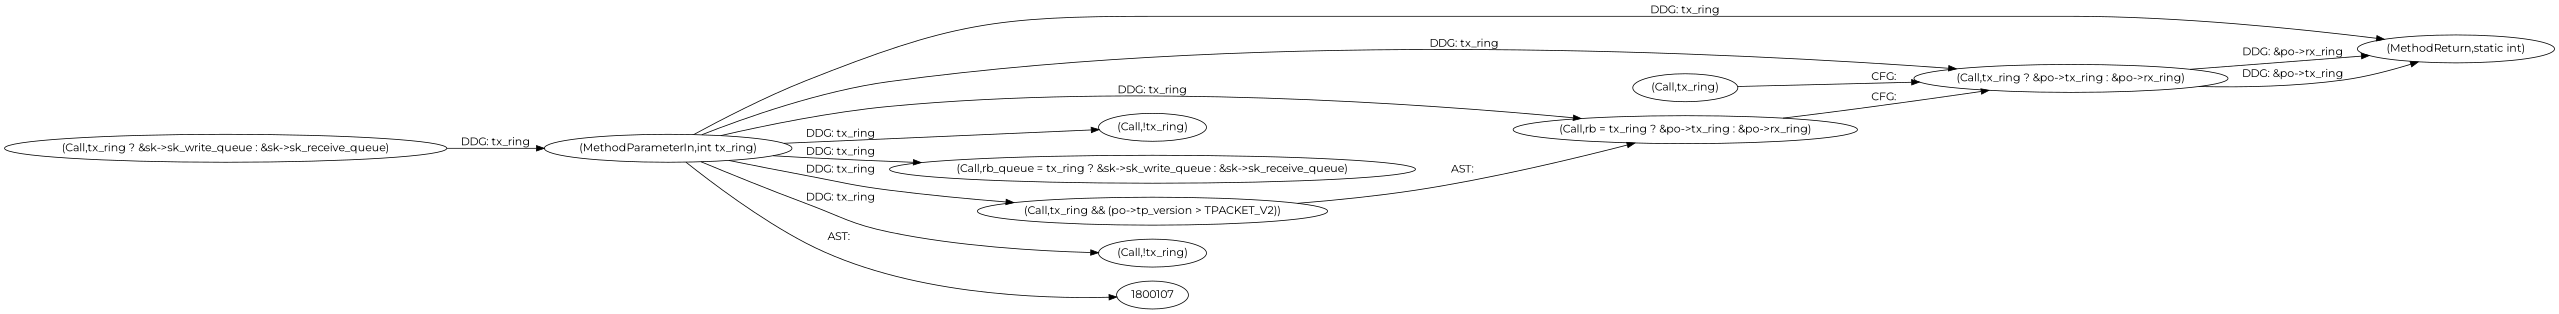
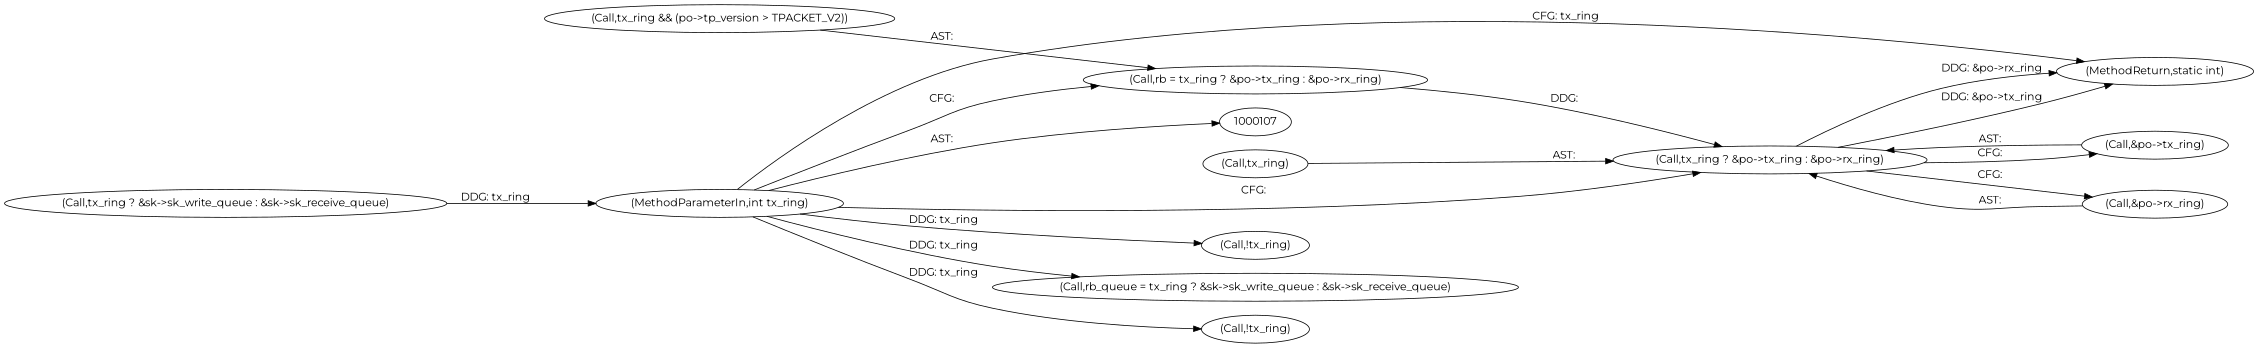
edge "(MethodParameterIn,int tx_ring)" -> "(MethodReturn,static int)": label "DDG: tx_ring" -> "CFG: tx_ring"
edge "(MethodParameterIn,int tx_ring)" -> "(Call,tx_ring ? &po->tx_ring : &po->rx_ring)": label "DDG: tx_ring" -> "CFG: "
edge "(Call,tx_ring)" -> "(Call,tx_ring ? &po->tx_ring : &po->rx_ring)": label "CFG: " -> "AST: "
edge "(MethodParameterIn,int tx_ring)" -> "(Call,rb = tx_ring ? &po->tx_ring : &po->rx_ring)": label "DDG: tx_ring" -> "CFG: "
edge "(Call,rb = tx_ring ? &po->tx_ring : &po->rx_ring)" -> "(Call,tx_ring ? &po->tx_ring : &po->rx_ring)": label "CFG: " -> "DDG: "
node "(Call,&po->tx_ring)": added
edge "(MethodParameterIn,int tx_ring)" -> "(Call,tx_ring && (po->tp_version > TPACKET_V2))": removed, label "DDG: tx_ring"
node "(Call,&po->rx_ring)": added
node "1800107": label "1800107" -> "1000107"
